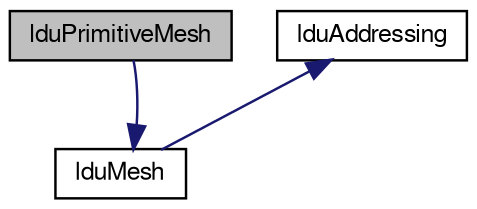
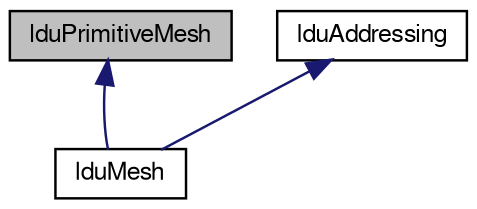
edge "lduPrimitiveMesh" -> "lduMesh": reversed
